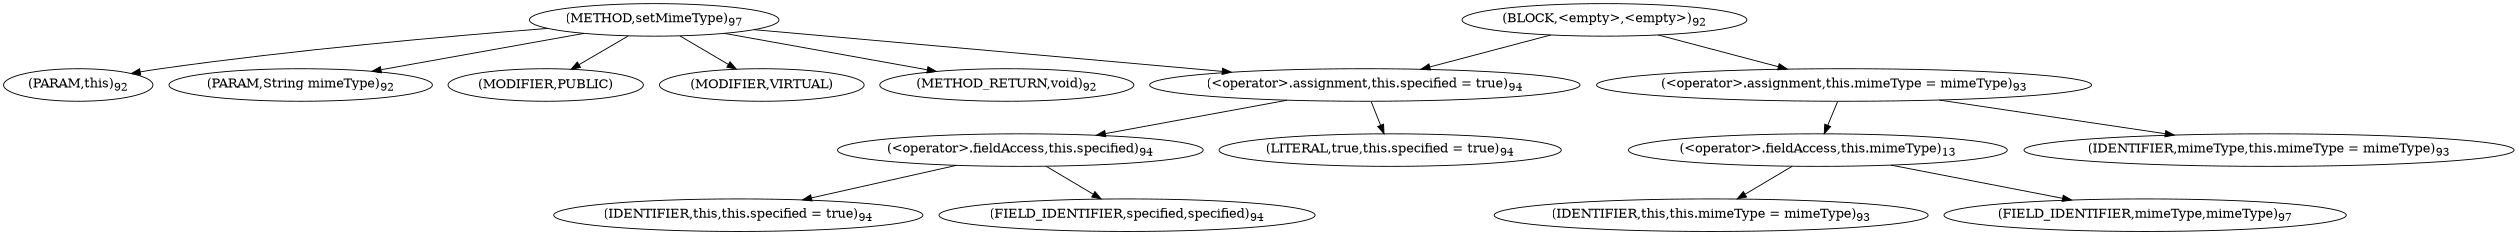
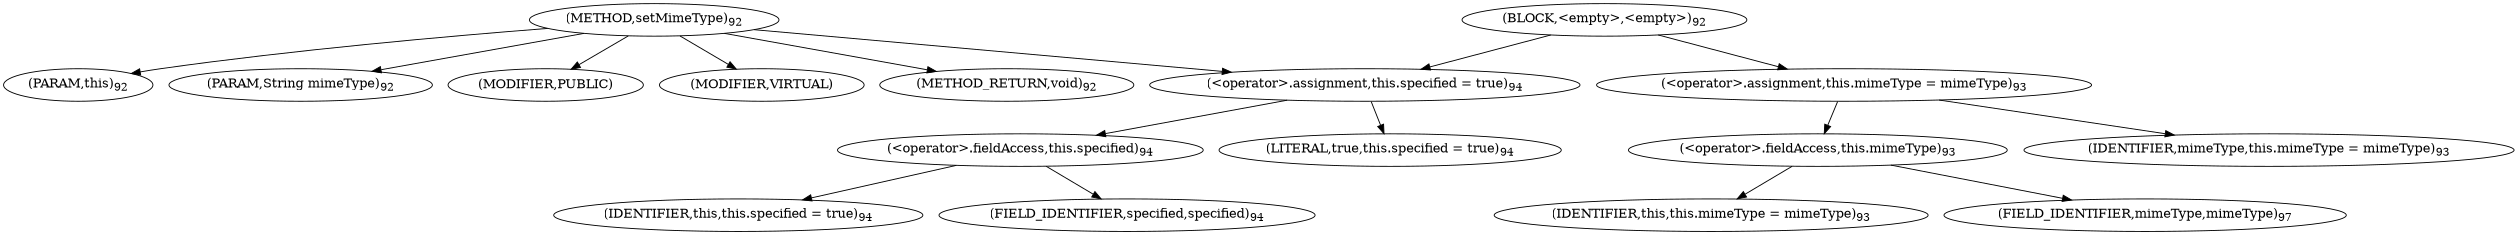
node "(METHOD,setMimeType)": text "97" -> "92"
node "(<operator>.fieldAccess,this.mimeType)": text "13" -> "93"
